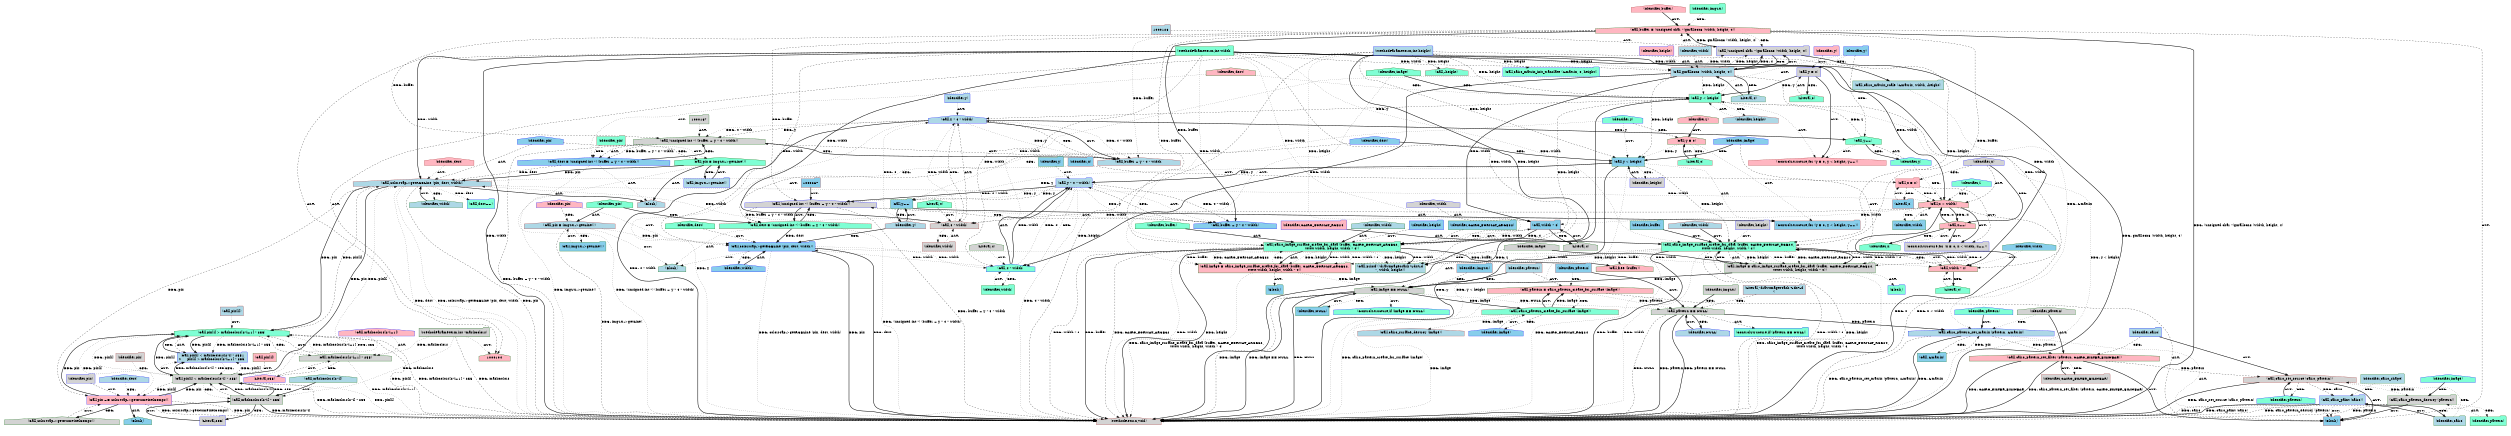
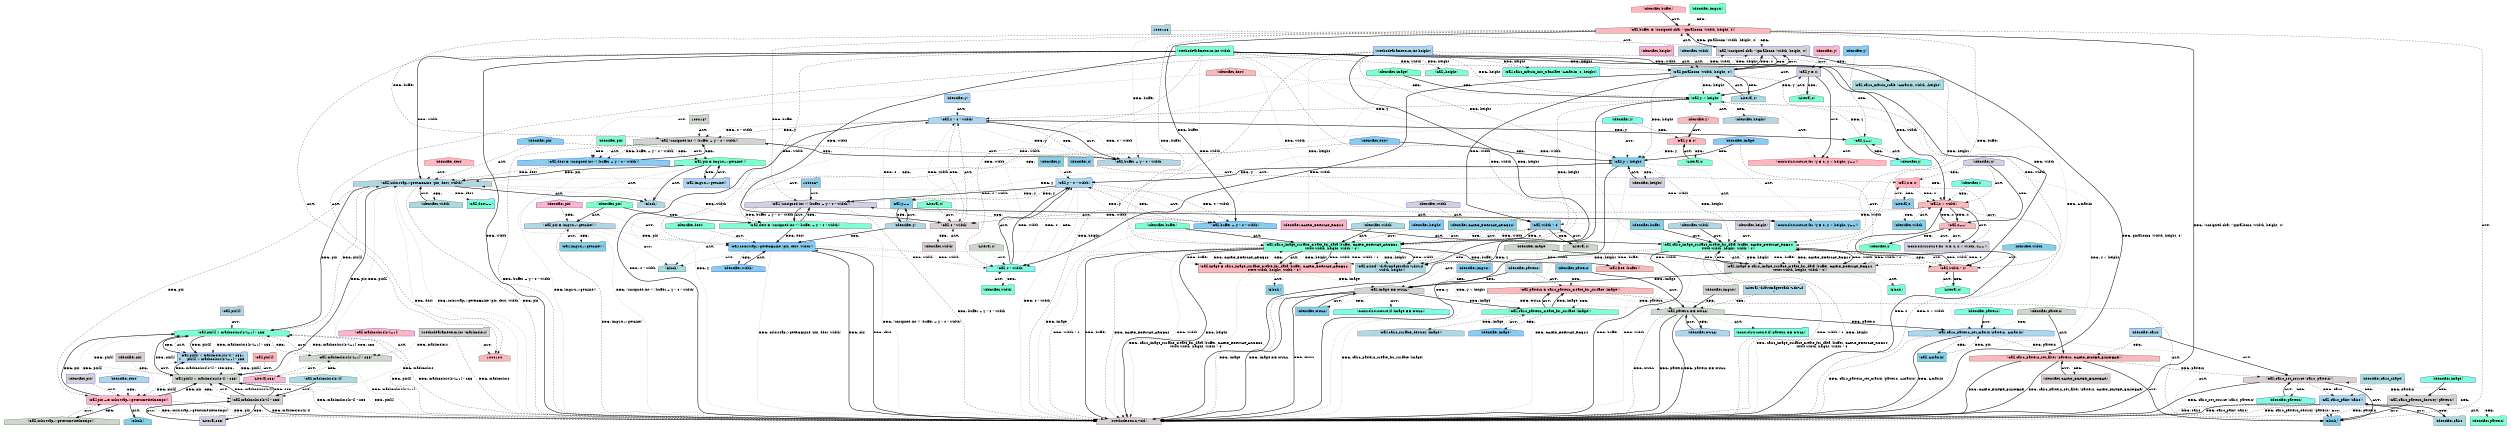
edge "(Call,x++)" -> "(ControlStructure,for (x = 0; x < width; x++))": style bold -> dotted
edge "(Call,cairo_pattern_create_for_surface (image))" -> "(Call,cairo_surface_destroy (image))": style dotted -> dashed
edge "(Call,pattern == NULL)" -> "(ControlStructure,if (pattern == NULL))": style dashed -> dotted
edge "(Call,cairo_pattern_create_for_surface (image))" -> "(MethodReturn,void)": now "(Identifier,CAIRO_FORMAT_RGB24)" -> "(MethodReturn,void)"
